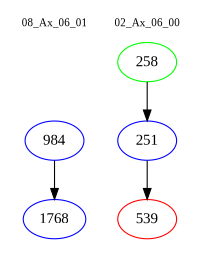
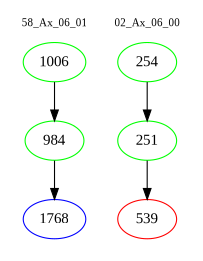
cluster "08_Ax_06_01": label "08_Ax_06_01" -> "58_Ax_06_01"
node "1006": added
node "258": label "258" -> "254"
node "984": color blue -> green
node "251": color blue -> green
